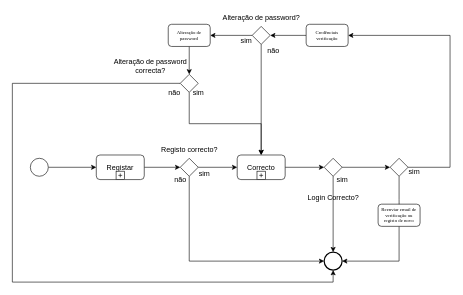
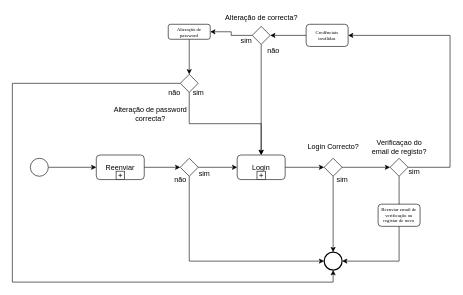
node "Alteração de password?": label "Alteração de password?" -> "Alteração de correcta?"
node "Alteração de password": size 42x22 -> 42x15
node "Credênciais verificação": label "Credênciais verificação" -> "Credênciais inválidas"
node "Alteração de password correcta?": moved (150, 65) -> (150, 113)
node "Verificaçao do email de registo?": added
node "Registo correcto?": removed
node "Registar": label "Registar" -> "Reenviar"
node "Correcto": label "Correcto" -> "Login"
node "Login Correcto?": moved (333, 198) -> (333, 147)
node "Reenviar email de verificação ou registo de novo": label "Reenviar email de verificação ou registo de novo" -> "Reenviar email de verificação ou registar de novo"
